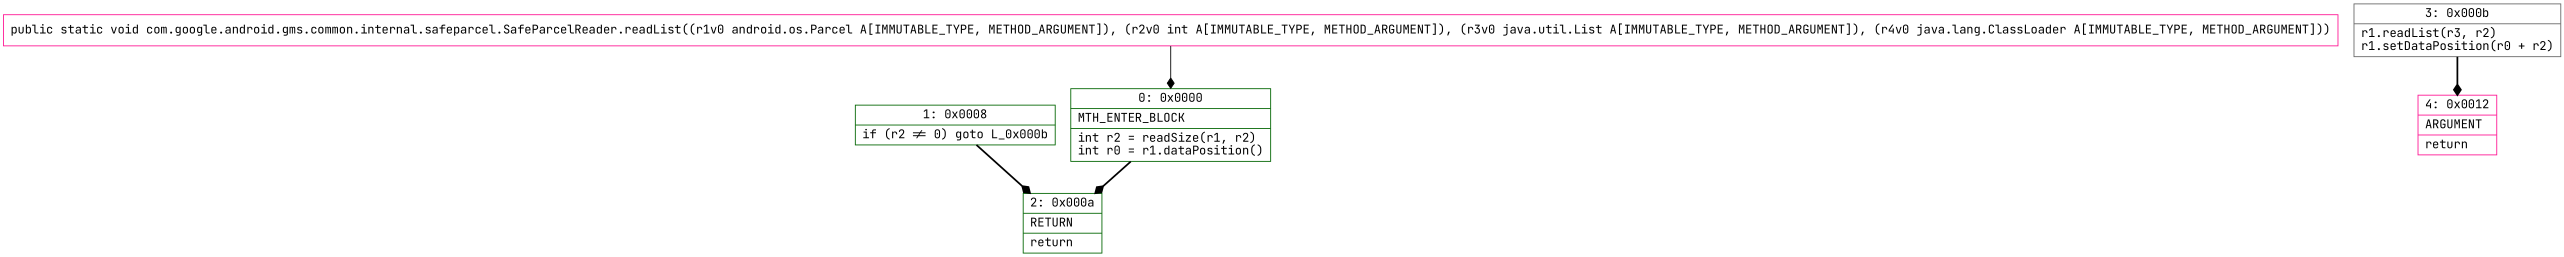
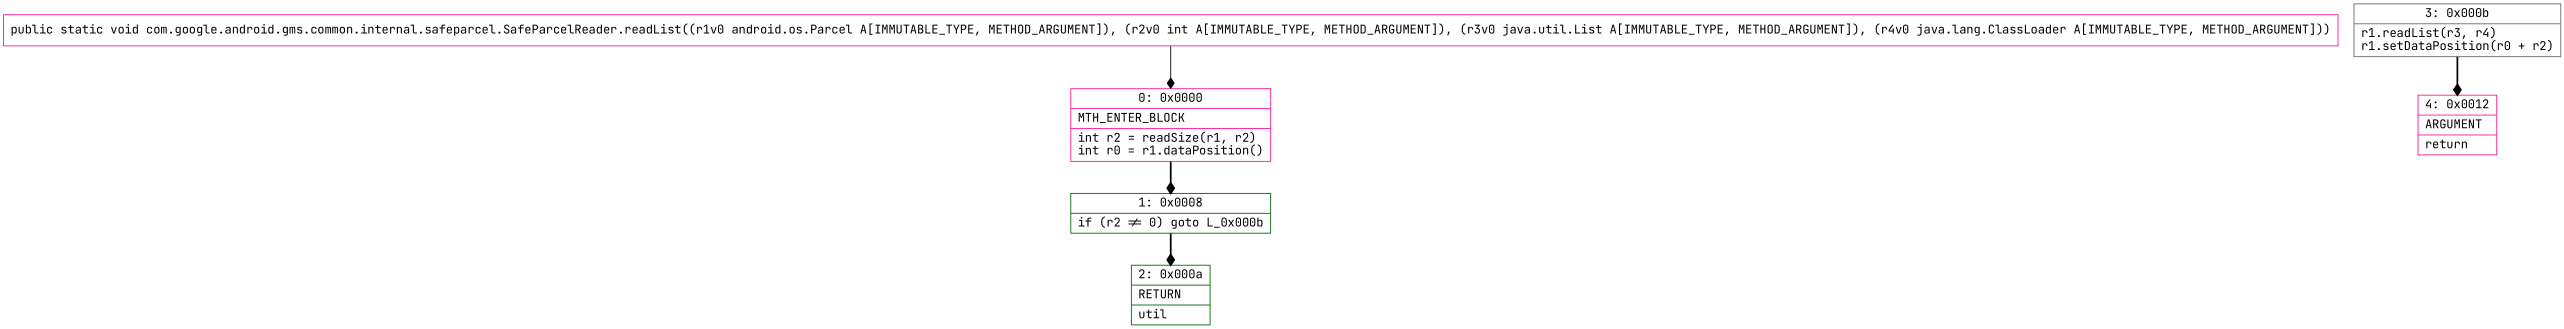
node "3: 0x000b": text "r1.readList(r3, r2)" -> "r1.readList(r3, r4)"
node "0: 0x0000": color darkgreen -> deeppink
edge "0: 0x0000" -> "2: 0x000a": now "0: 0x0000" -> "1: 0x0008"
node "2: 0x000a": text "return" -> "util"
